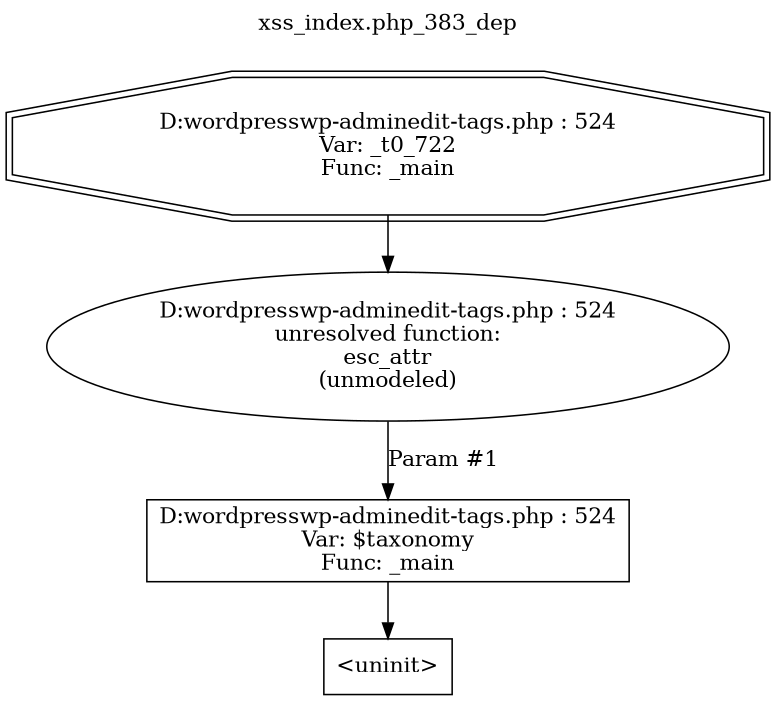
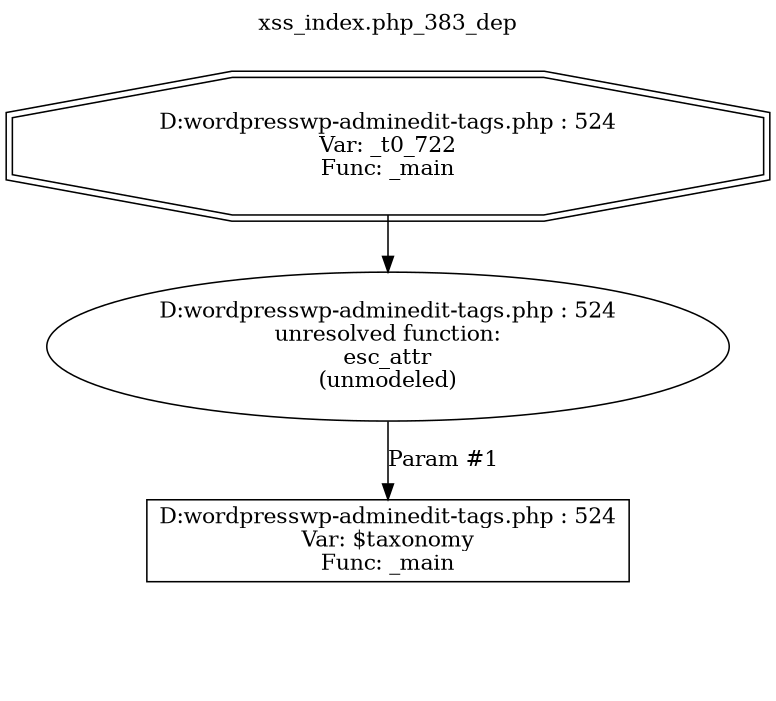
node "<uninit>": removed
